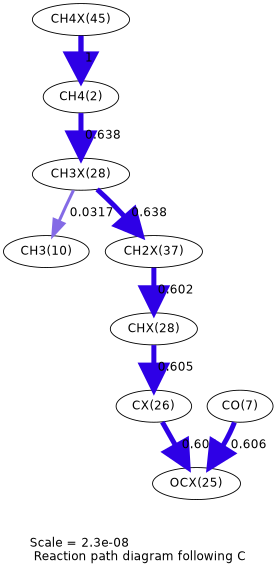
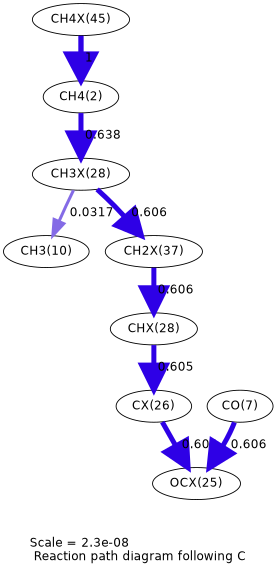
edge "CH3X(28)" -> "CH2X(37)": label " 0.638" -> " 0.606"
edge "CH2X(37)" -> "CHX(28)": label " 0.602" -> " 0.606"
